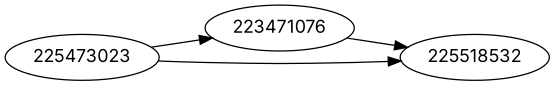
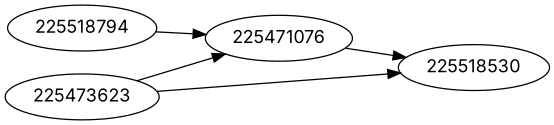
node "225518794": added
node "223471076": label "223471076" -> "225471076"
node "225473023": label "225473023" -> "225473623"
node "225518532": label "225518532" -> "225518530"
